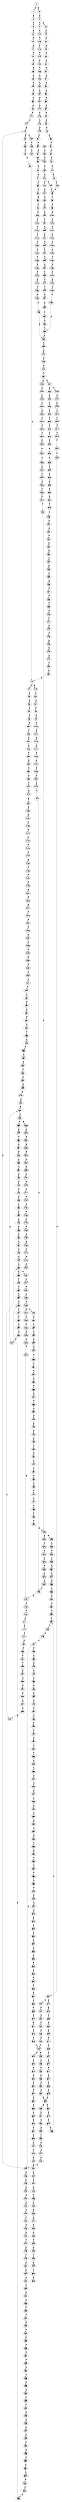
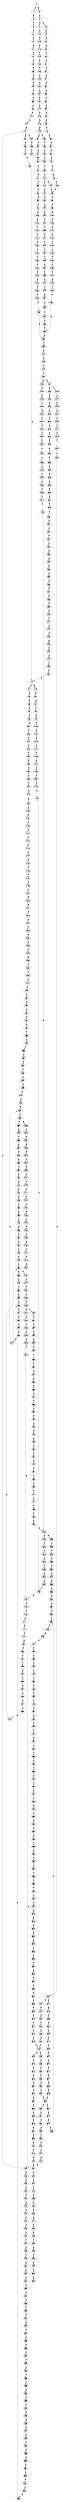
node "S53": added
